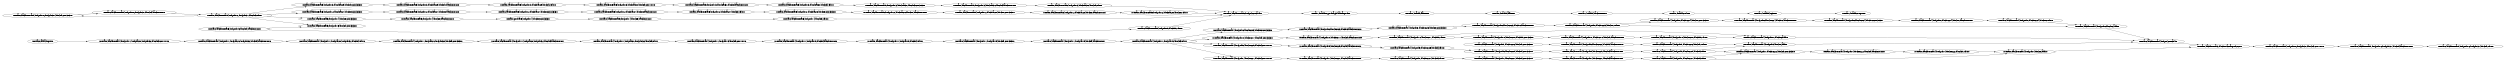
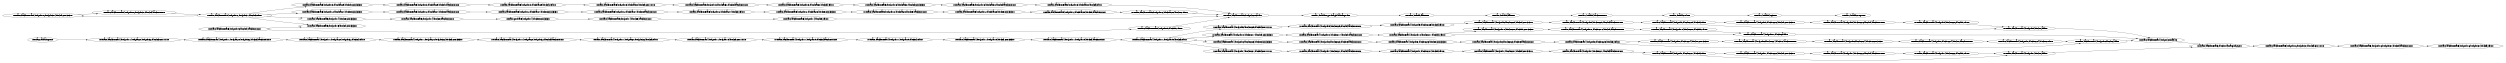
edge "root_a_0/backbone_a_4/body_d_9/block_c_25/block_f/relu_1" -> "root_a_0/backbone_a_4/body_d_7/block_c_22/block_b/conv3x3_0": now "root_a_0/backbone_a_4/body_d_9/block_c_25/block_f/relu_1" -> "root_a_0/backbone_a_4/body_d_9/block_c_26/block_b/conv3x3_0"
